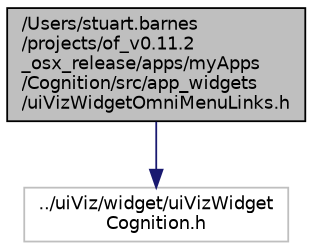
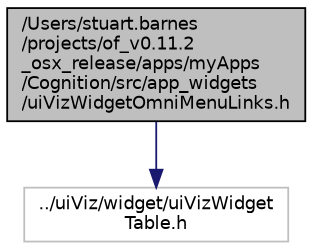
node "../uiViz/widget/uiVizWidget Cognition.h": label "../uiViz/widget/uiVizWidget Cognition.h" -> "../uiViz/widget/uiVizWidget Table.h"
